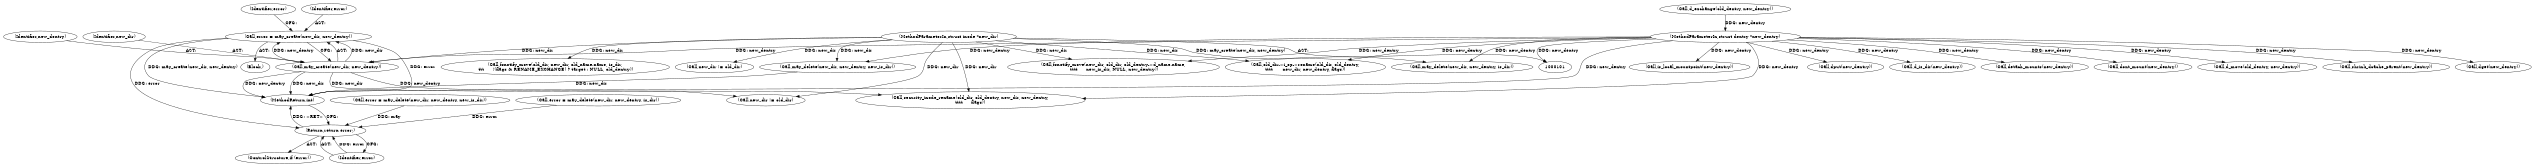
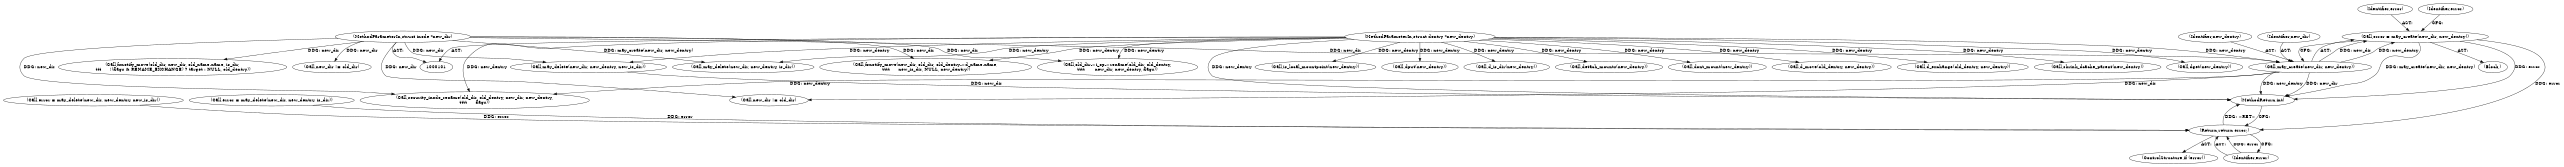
edge "(Call,d_exchange(old_dentry, new_dentry))" -> "(MethodParameterIn,struct dentry *new_dentry)": reversed
edge "(MethodParameterIn,struct dentry *new_dentry)" -> "1000101": label "DDG: new_dentry" -> "AST: "
edge "(Call,error = may_delete(new_dir, new_dentry, new_is_dir))" -> "(Return,return error;)": label "DDG: may" -> "DDG: error"
